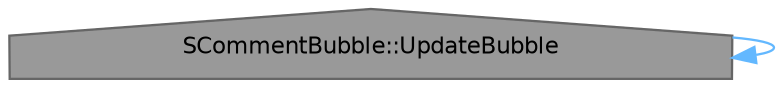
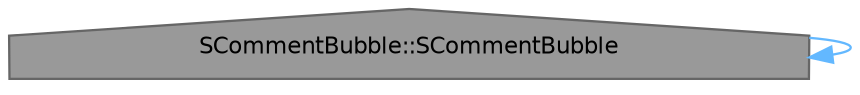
node "SCommentBubble::UpdateBubble": label "SCommentBubble::UpdateBubble" -> "SCommentBubble::SCommentBubble"
